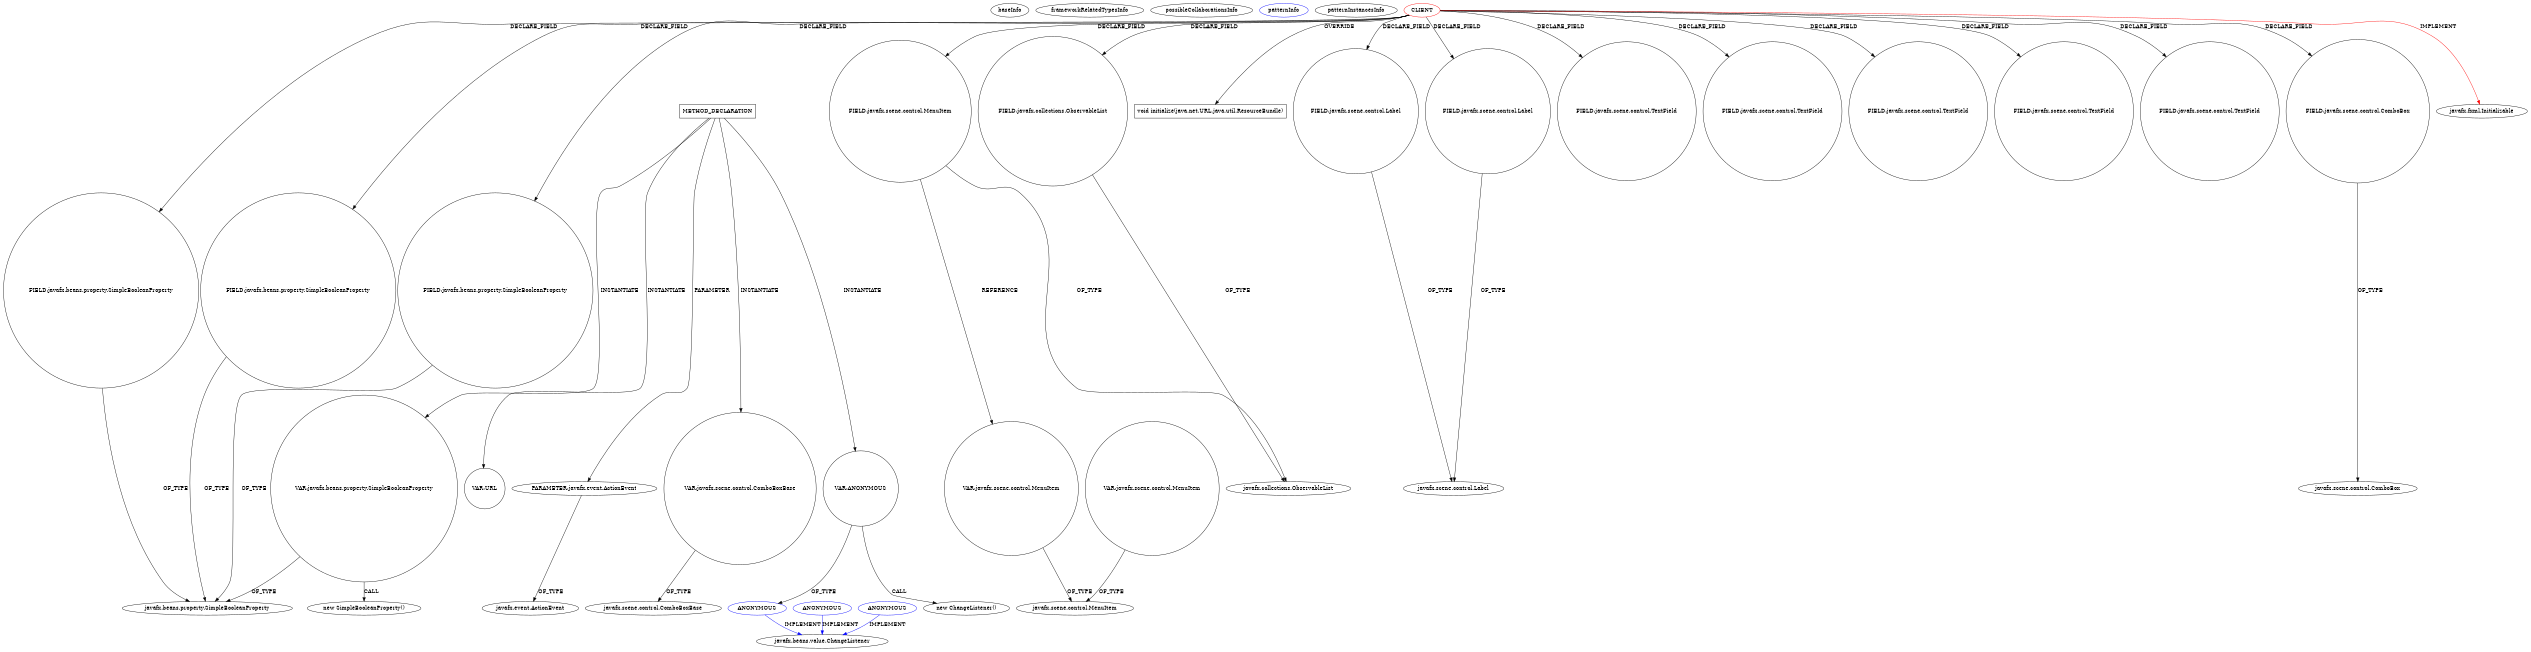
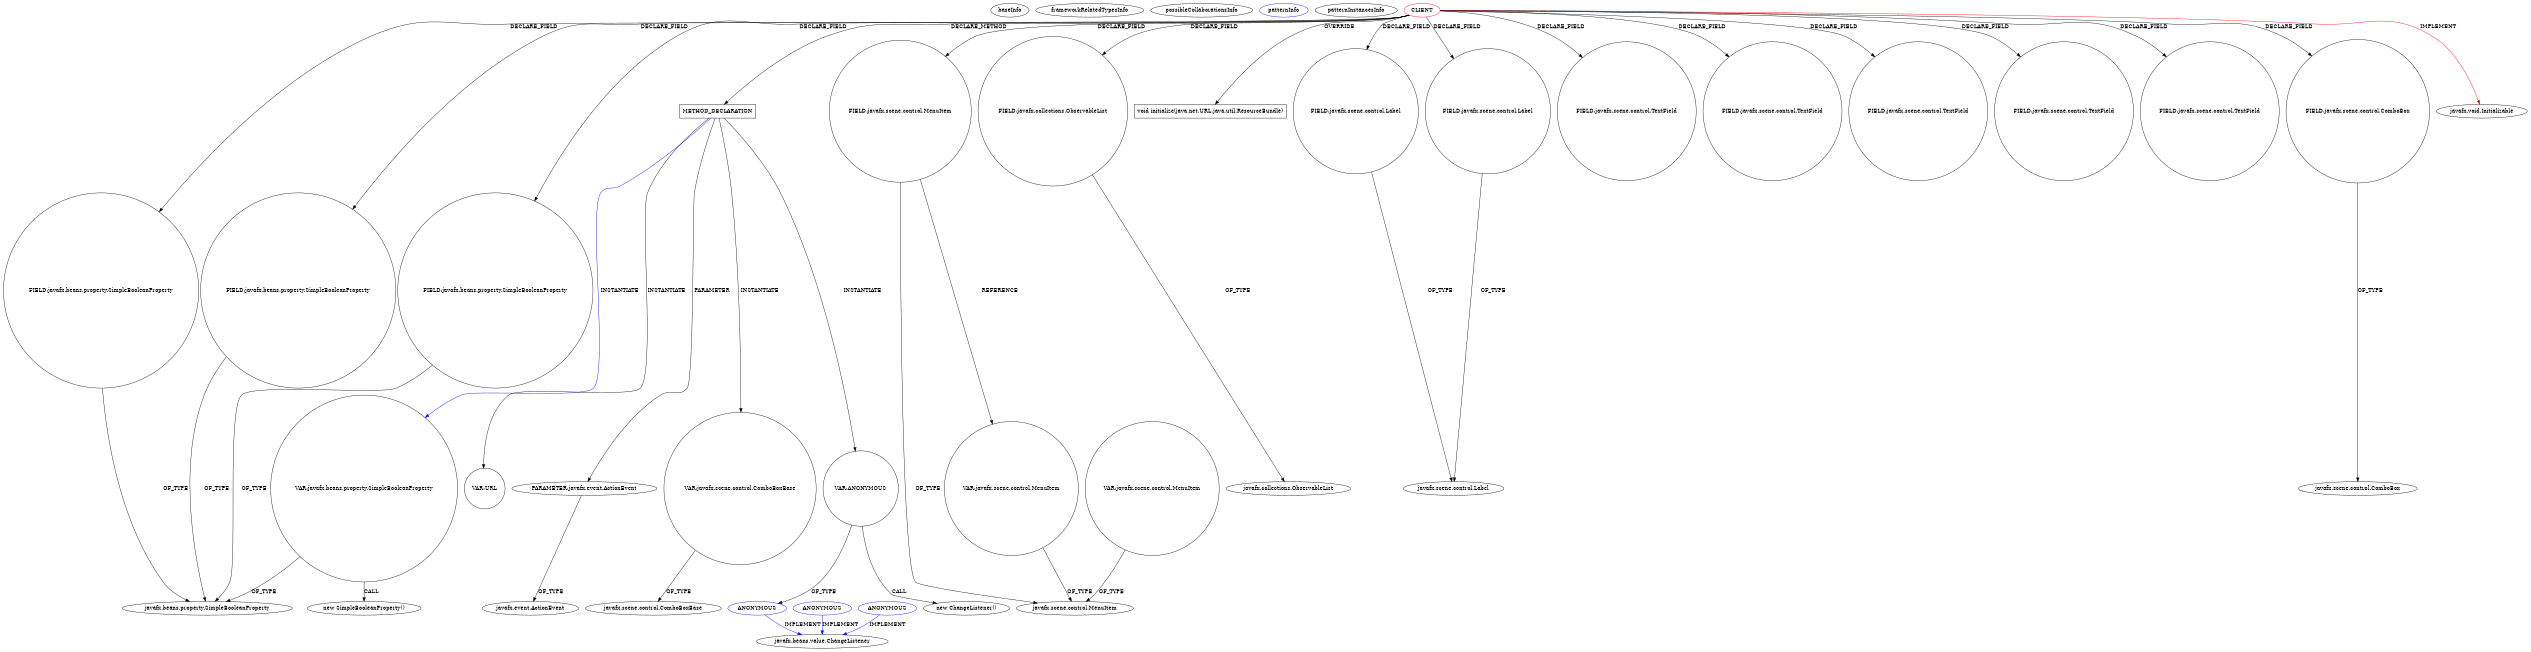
edge "CLIENT" -> "METHOD_DECLARATION": added, label "DECLARE_METHOD"
node "javafx.fxml.Initializable": label "javafx.fxml.Initializable" -> "javafx.void.Initializable"
edge "METHOD_DECLARATION" -> "VAR:javafx.beans.property.SimpleBooleanProperty": color black -> blue
edge "FIELD:javafx.scene.control.MenuItem" -> "javafx.collections.ObservableList": now "FIELD:javafx.scene.control.MenuItem" -> "javafx.scene.control.MenuItem"
